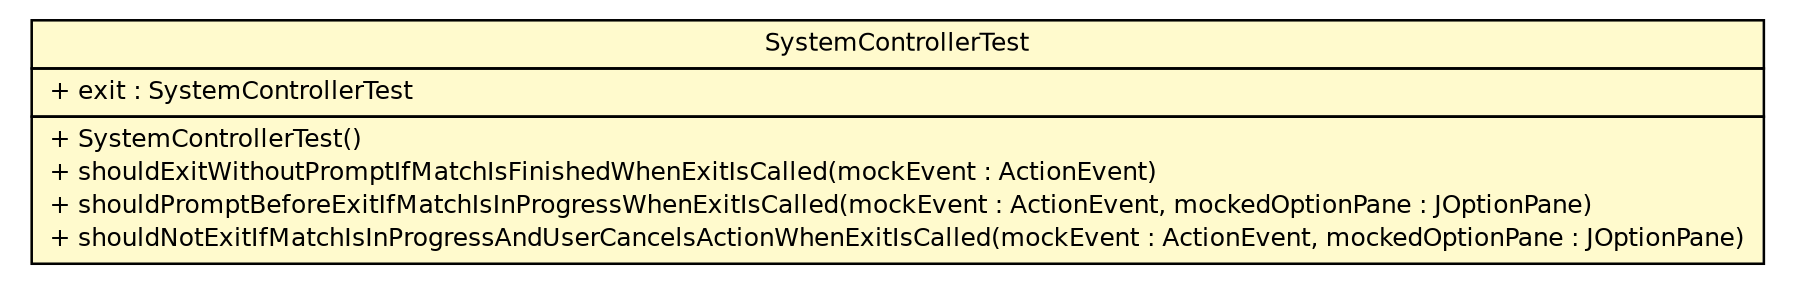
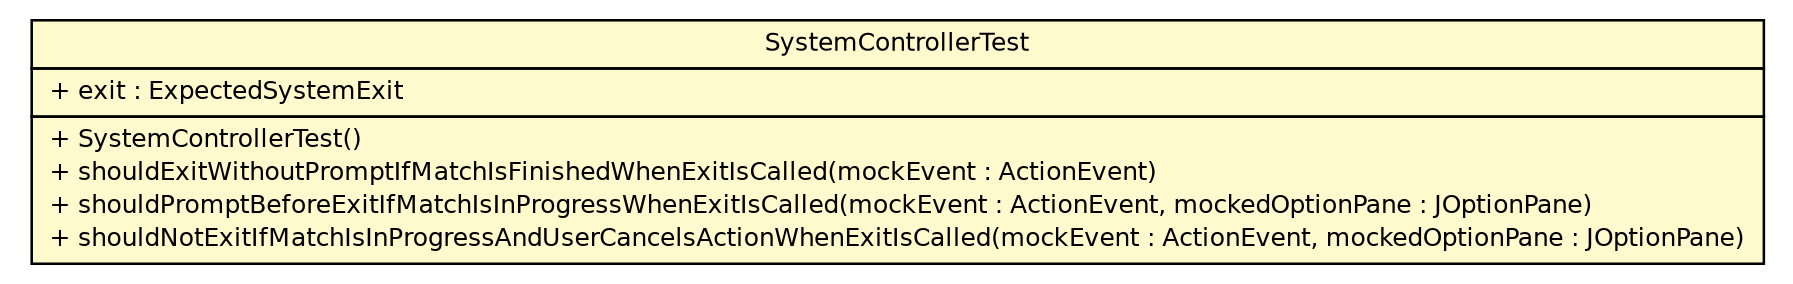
node "SystemControllerTest": text "+ exit : SystemControllerTest" -> "+ exit : ExpectedSystemExit"
